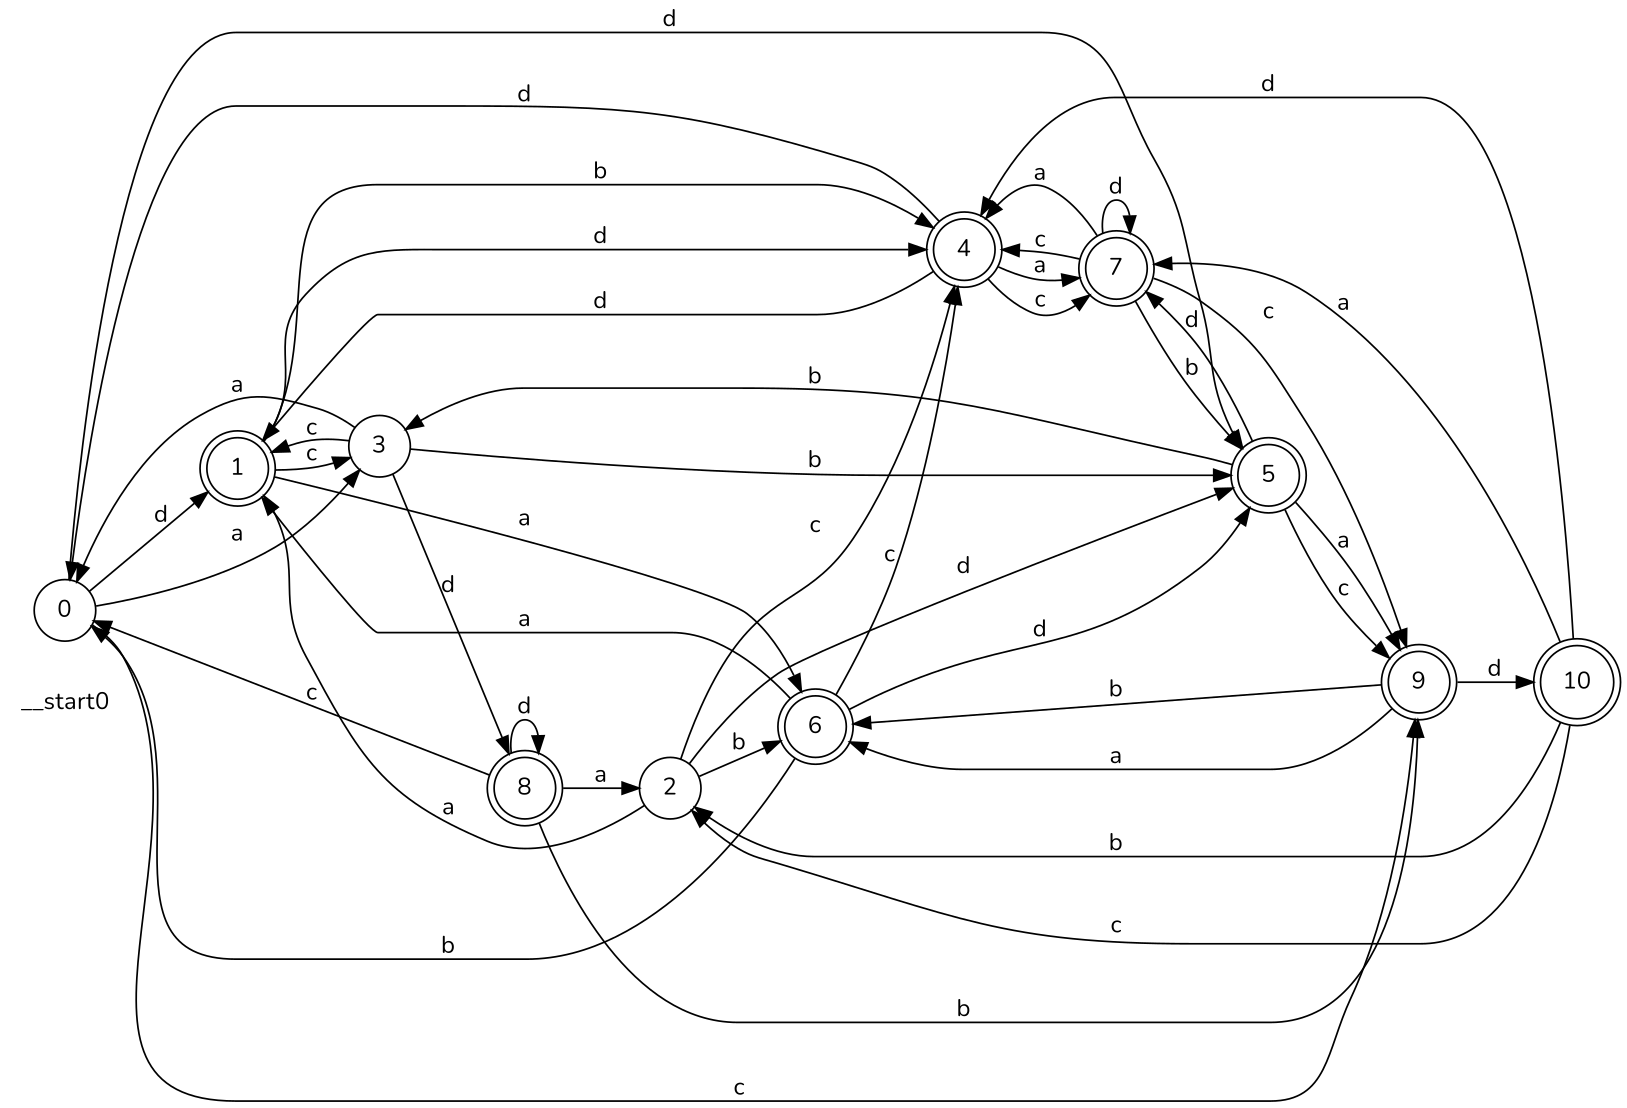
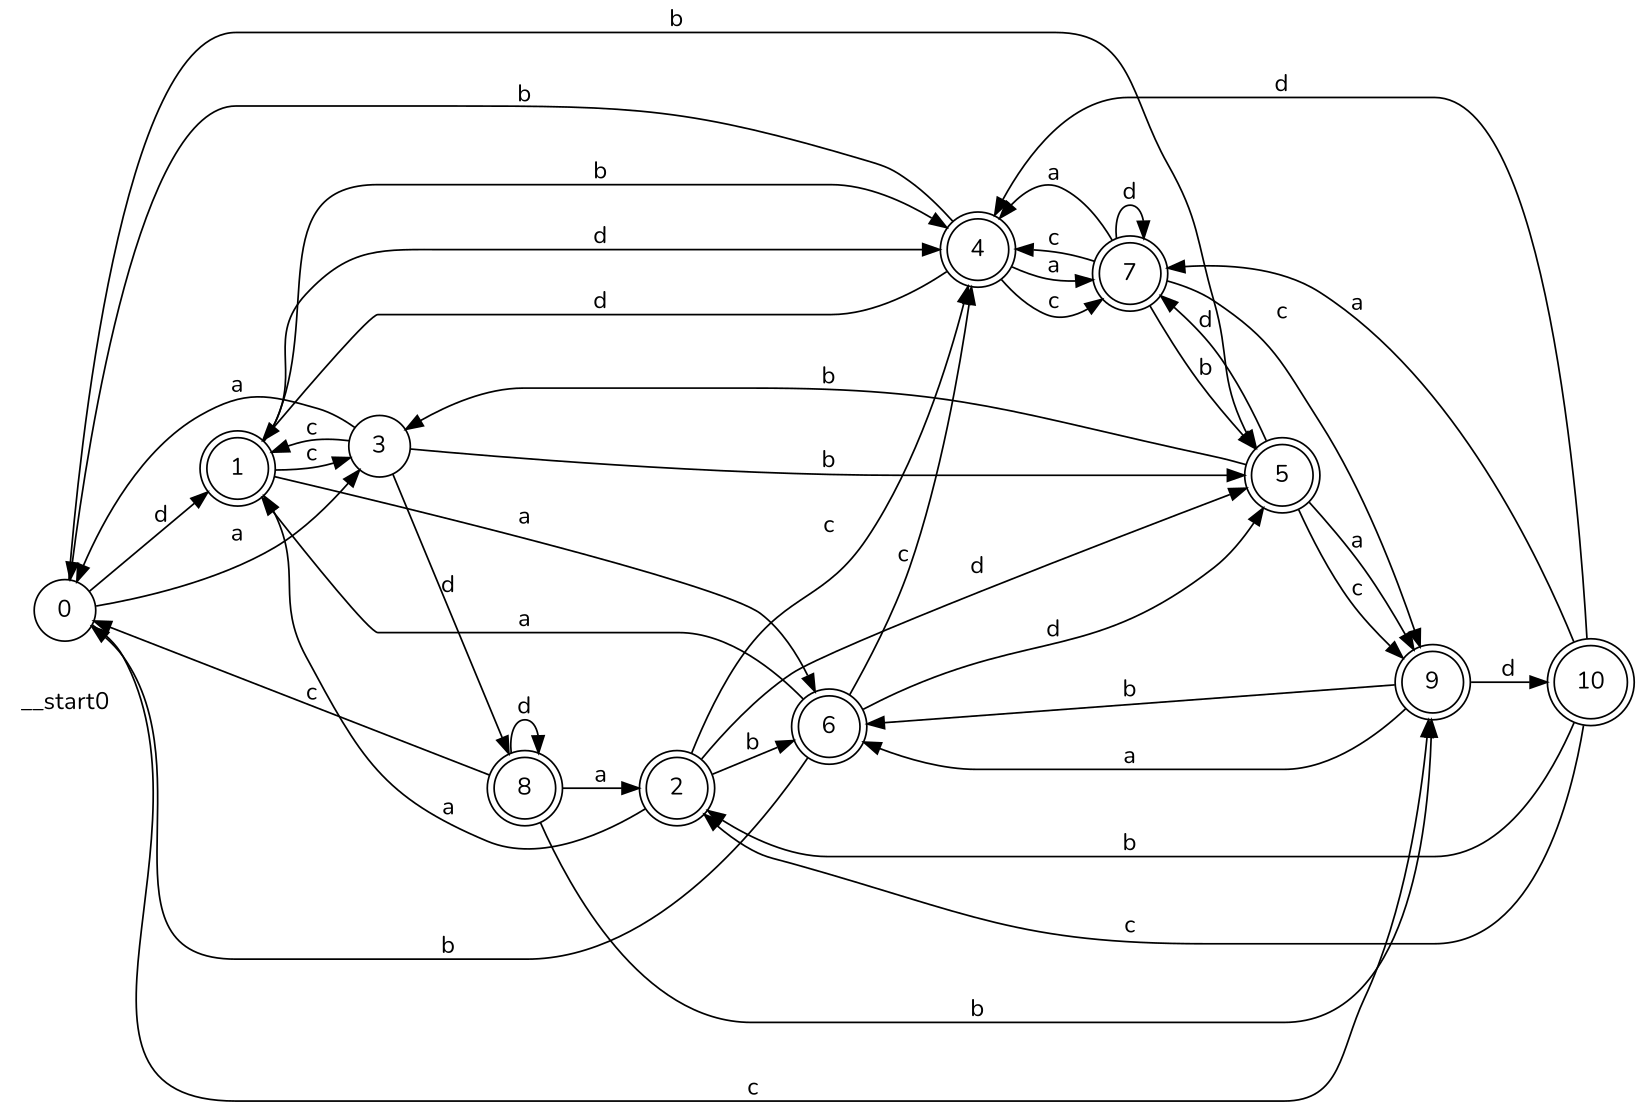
edge "0" -> "5": label "d" -> "b"
edge "4" -> "0": label "d" -> "b"
node "2": shape circle -> doublecircle
